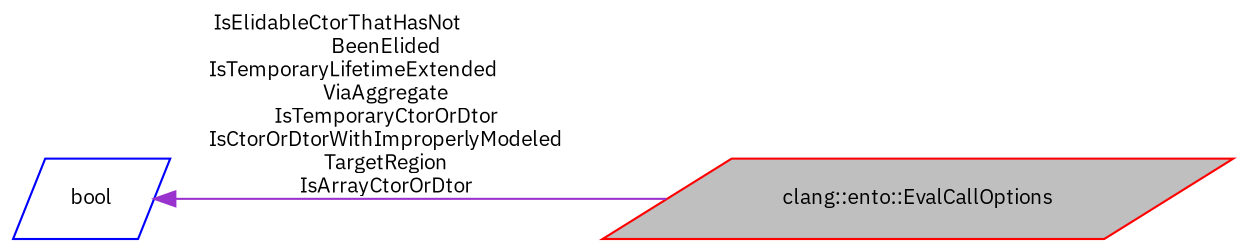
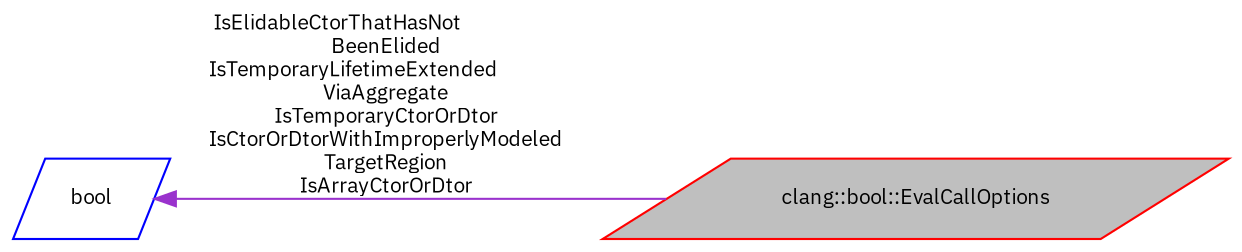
node "clang::ento::EvalCallOptions": label "clang::ento::EvalCallOptions" -> "clang::bool::EvalCallOptions"
